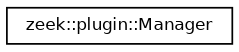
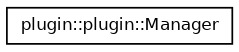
node "zeek::plugin::Manager": label "zeek::plugin::Manager" -> "plugin::plugin::Manager"
